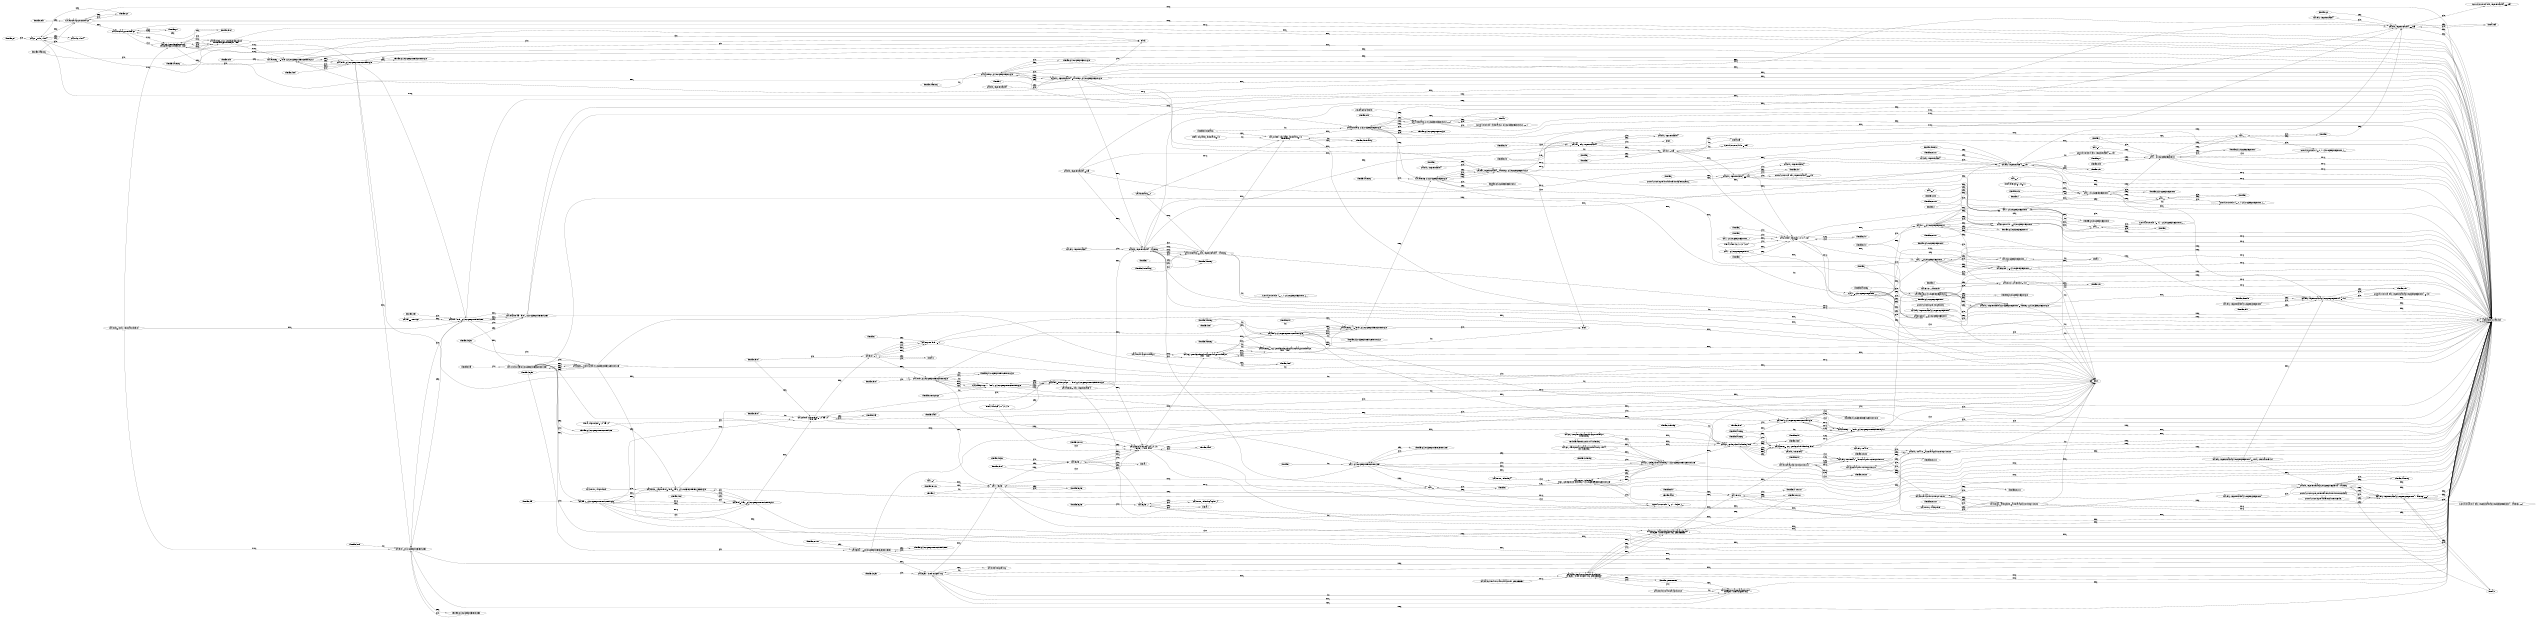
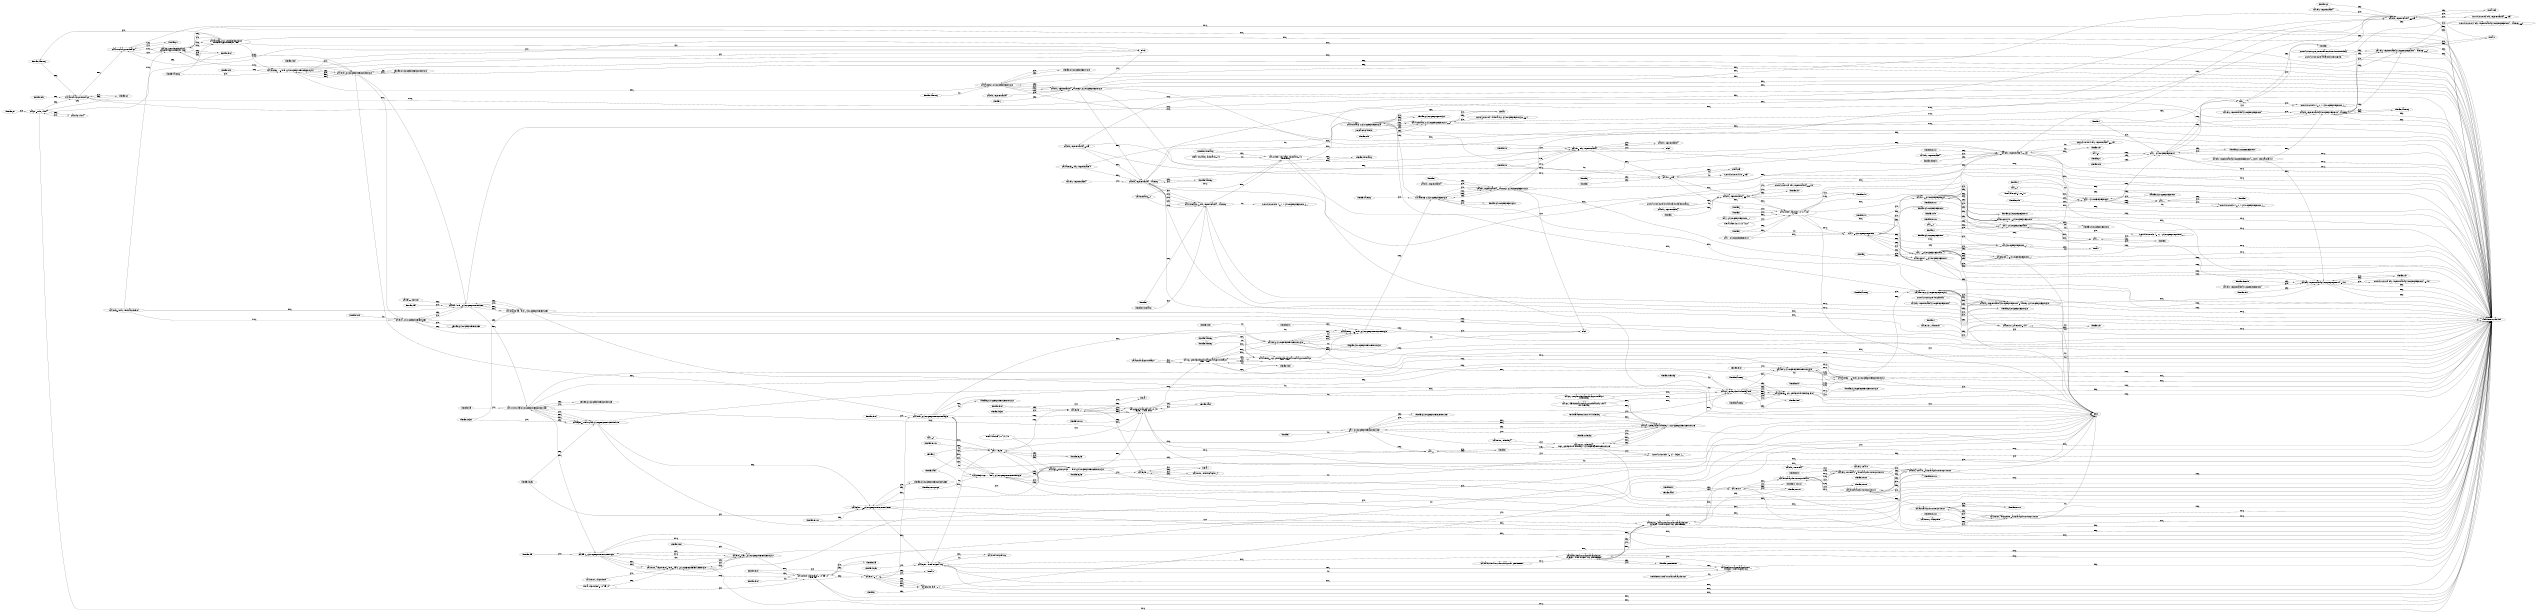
edge "(Call,edit->segment_cache[j] == slot)" -> "(Call,edit->segment_cache[j])": reversed
node "(Call,sizeof(struct assoc_array_shortcut))": label "(Call,sizeof(struct assoc_array_shortcut))" -> "(MethodReturn,sizeof(struct assoc_array_shortcut))"
